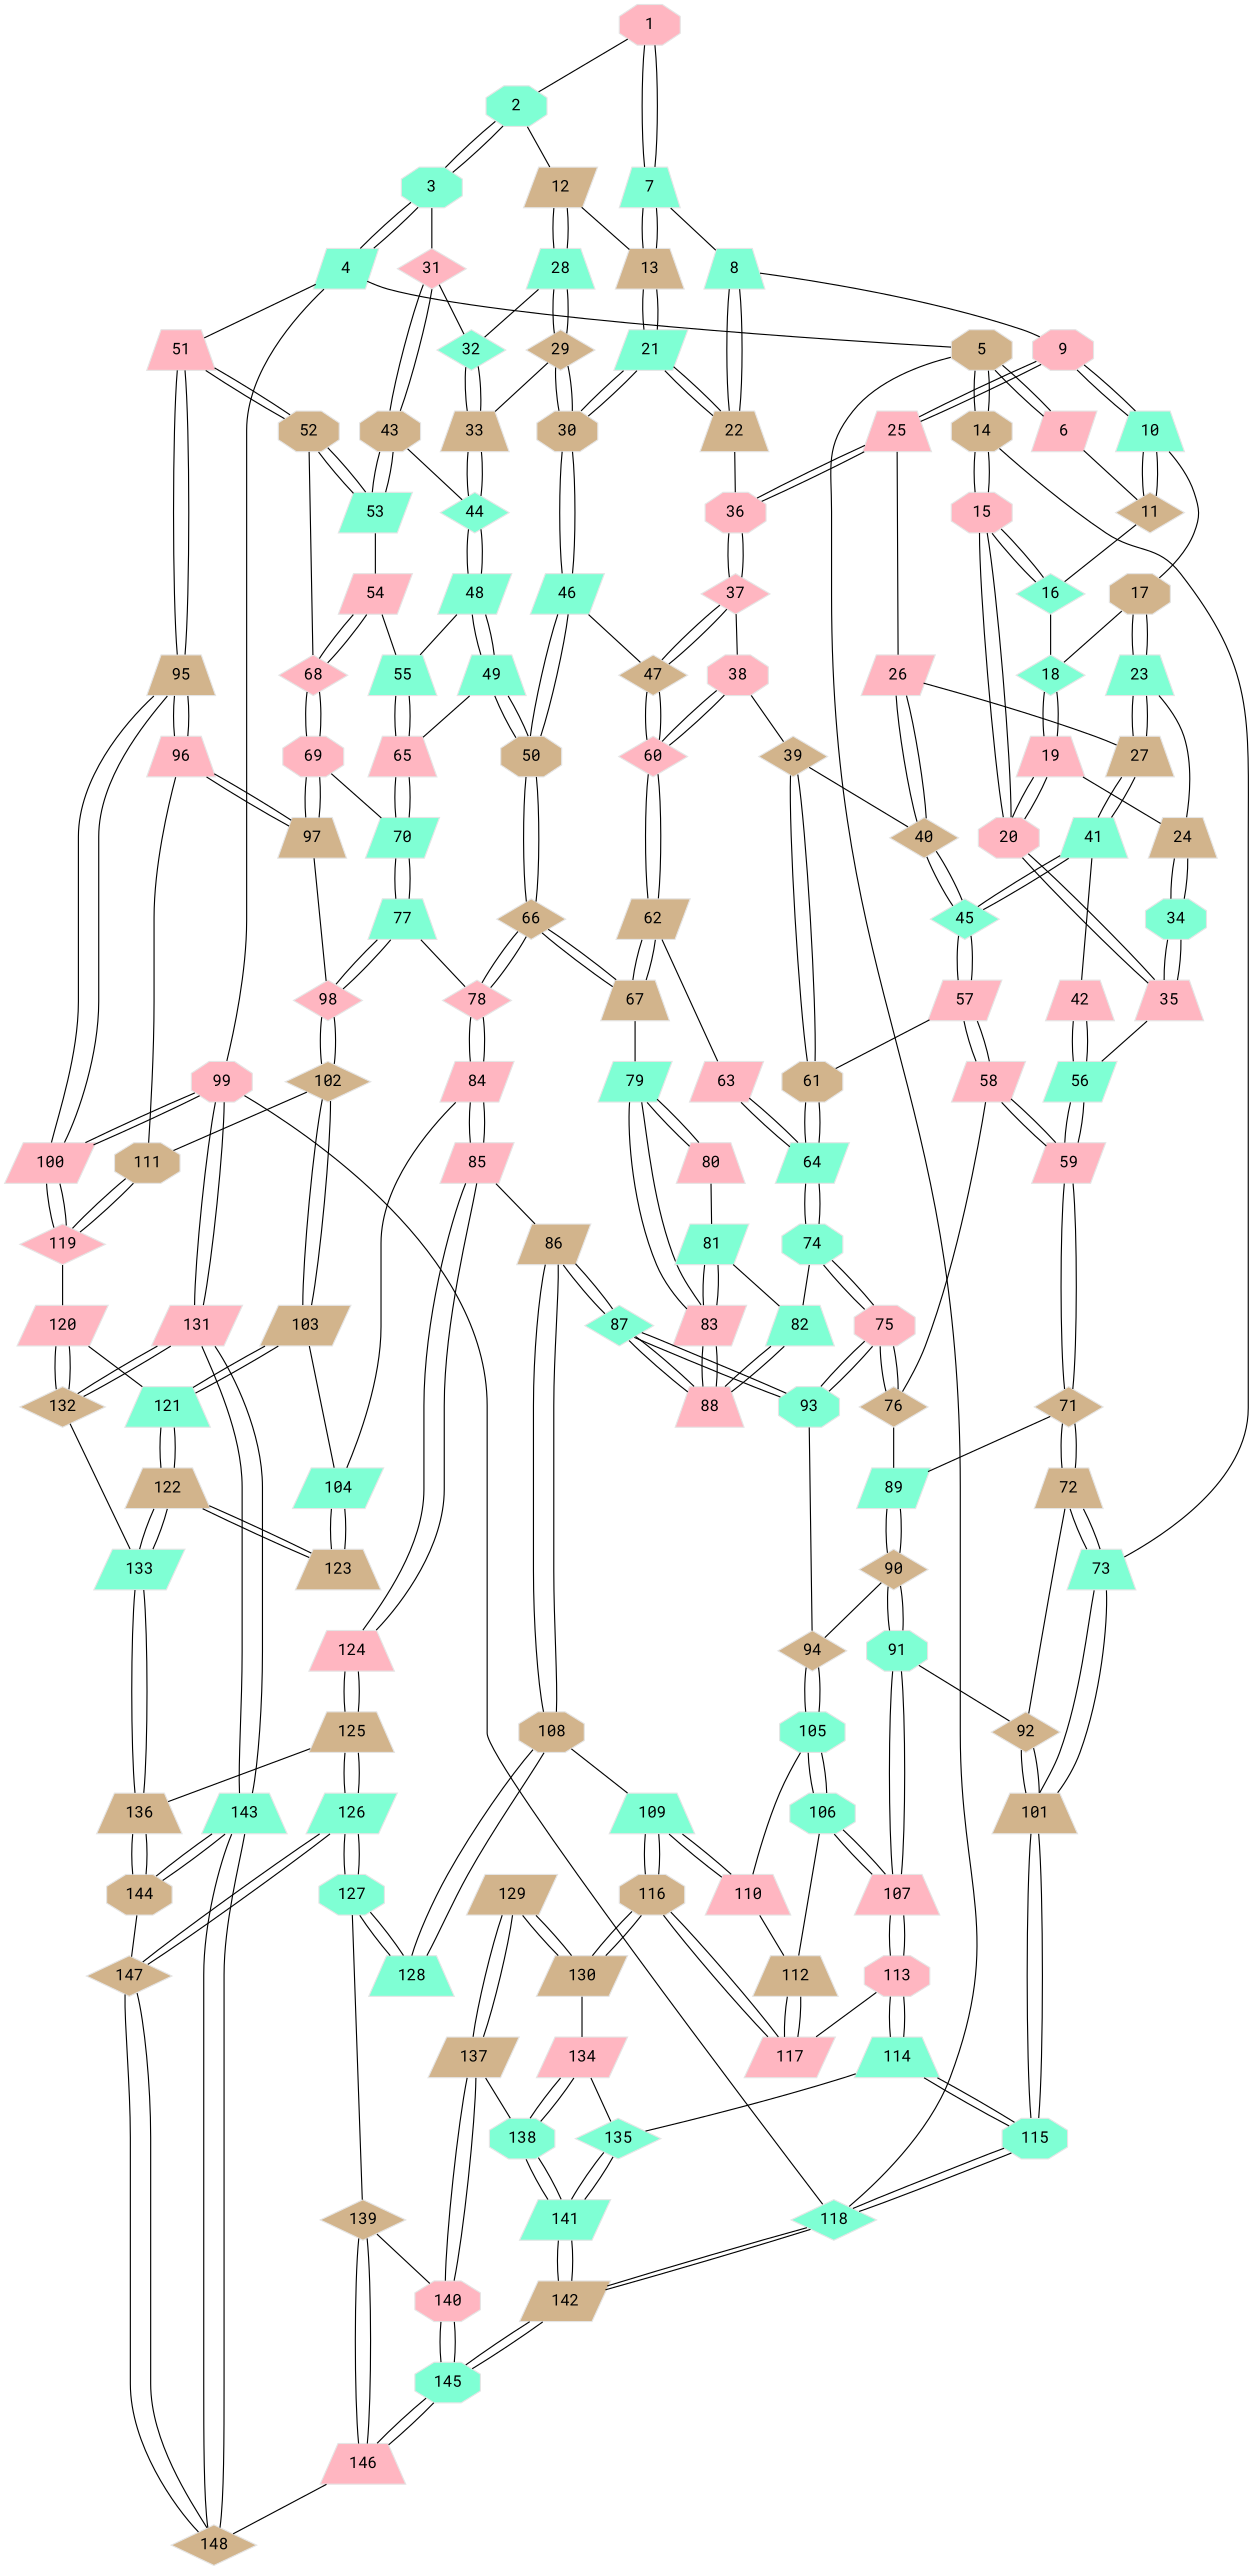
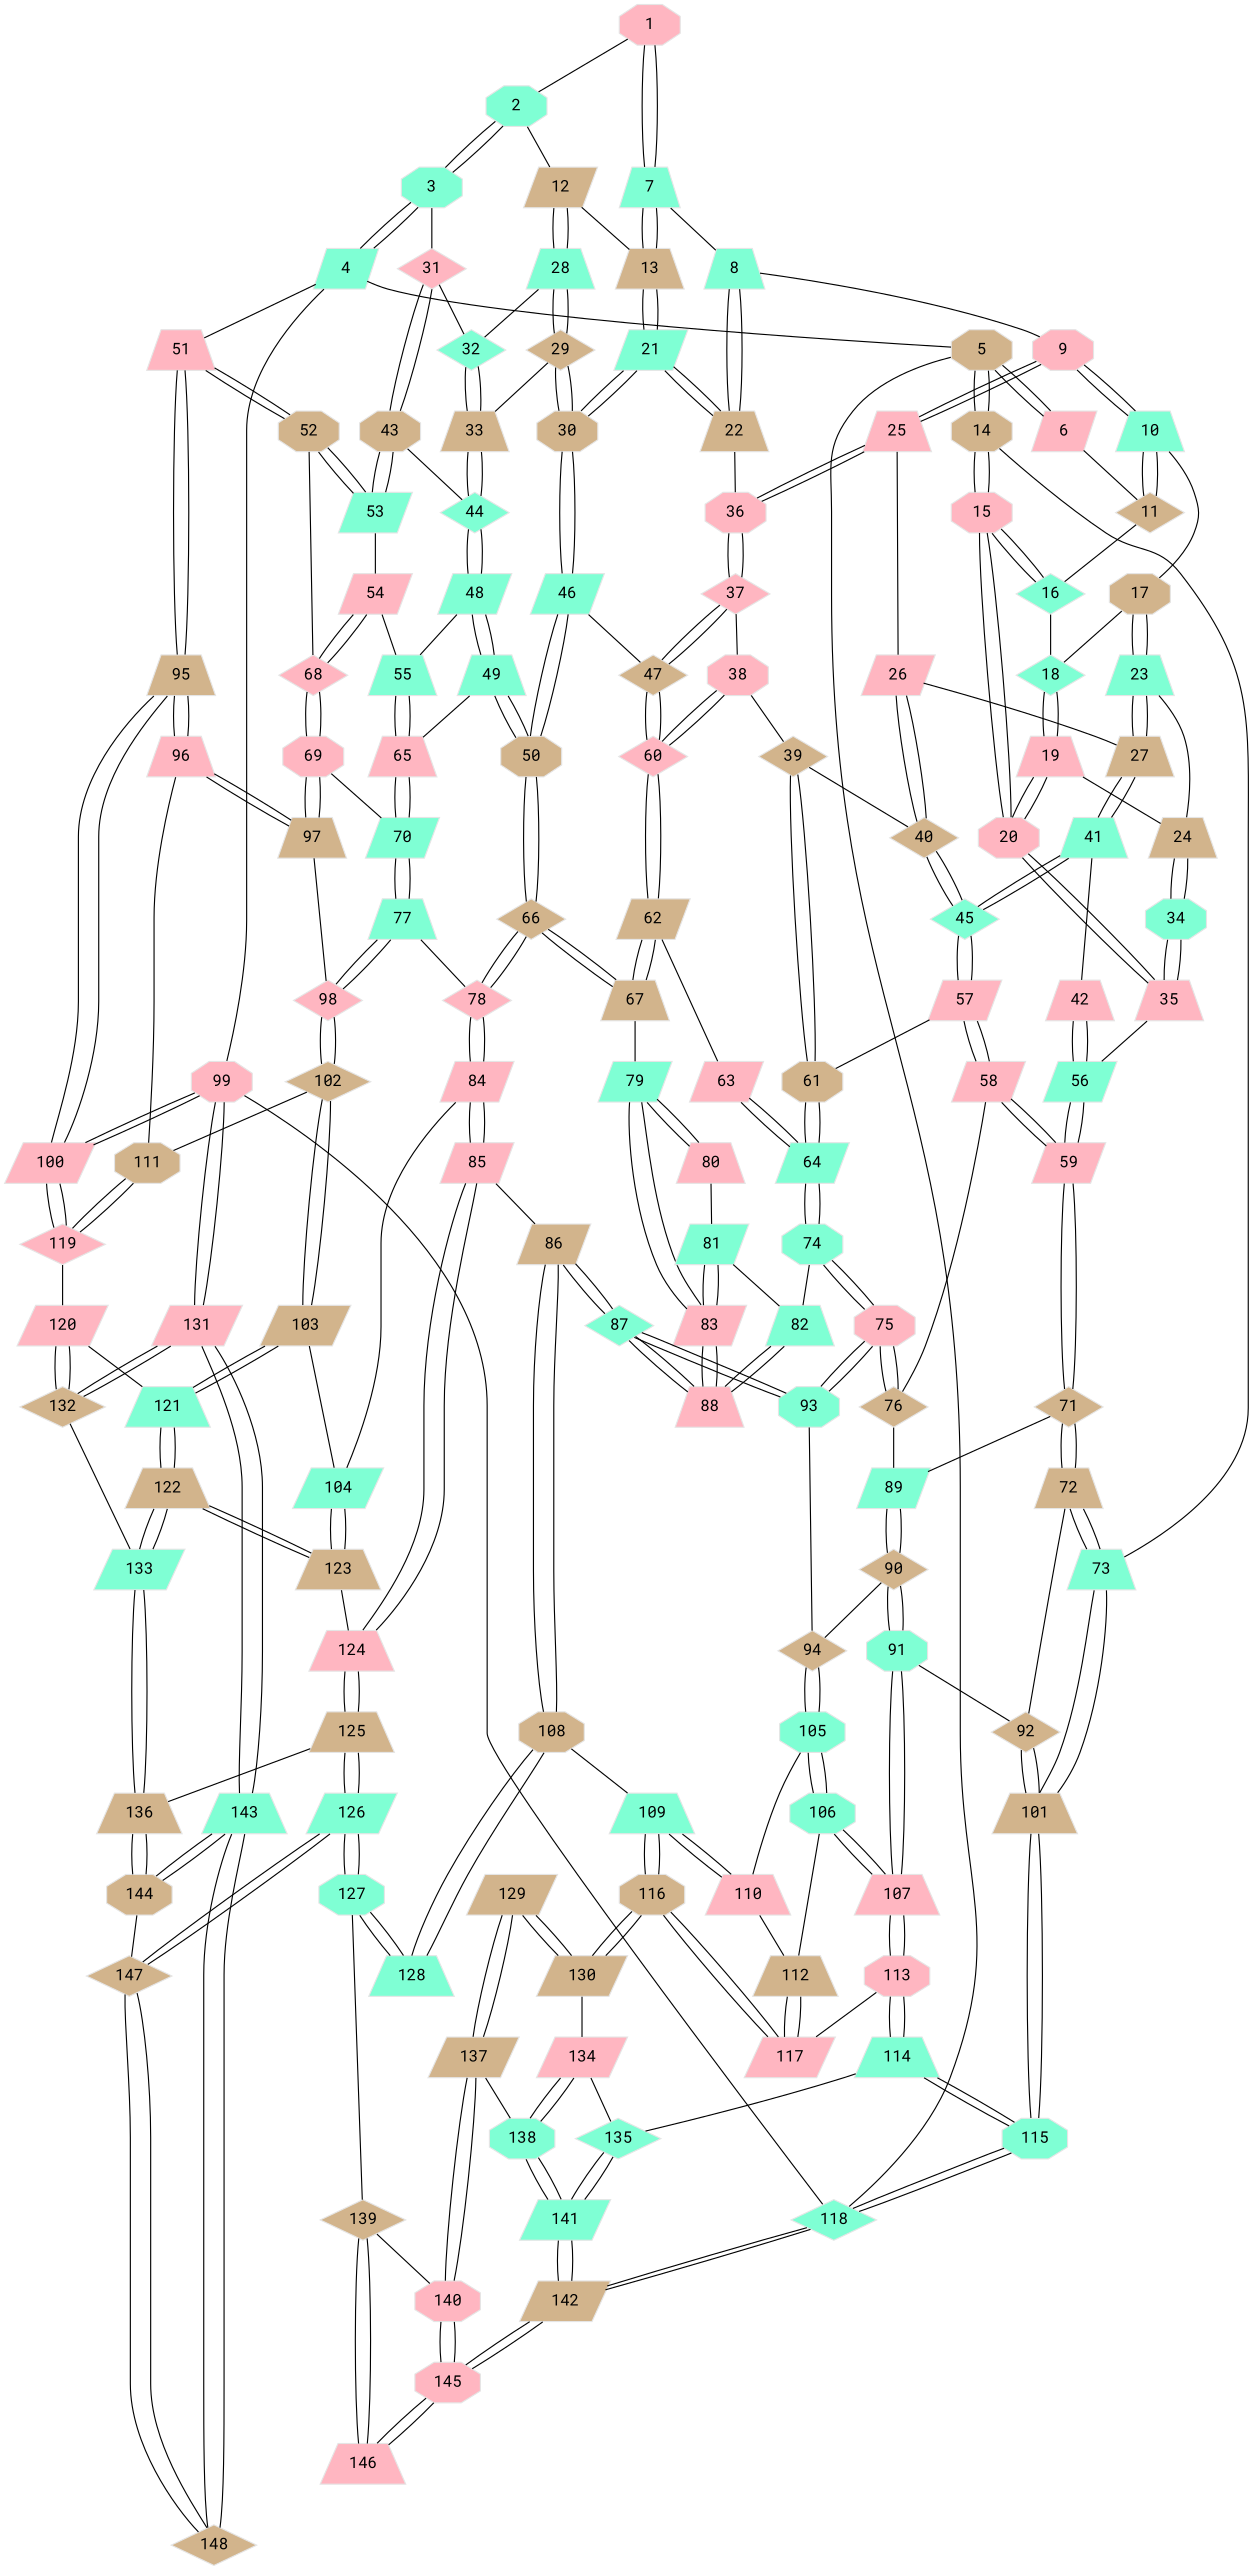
edge "123" -- "124": added
node "145": fillcolor aquamarine -> lightpink
edge "146" -- "148": removed
